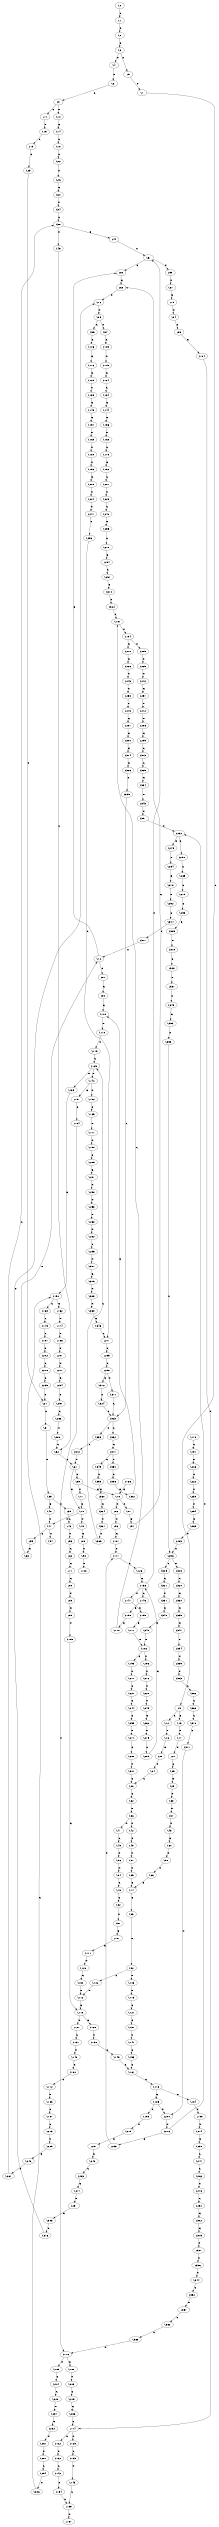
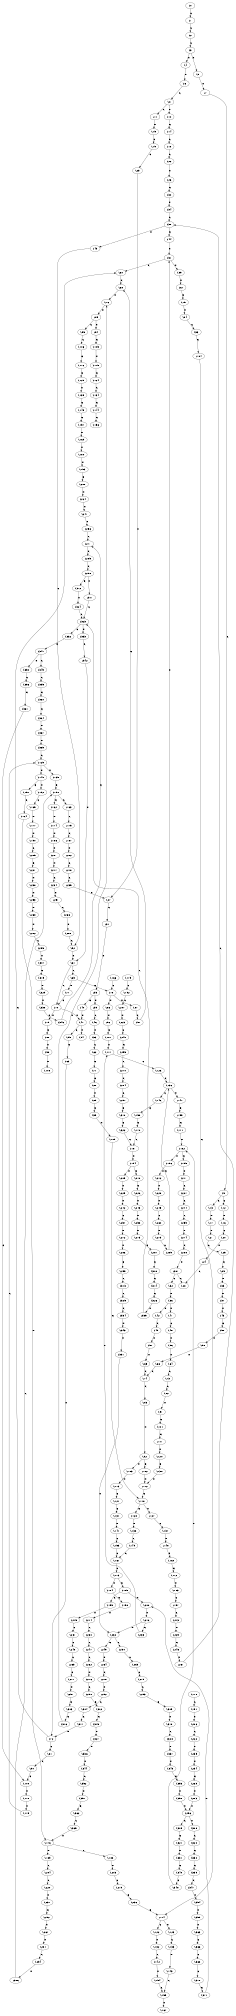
node "S168": removed
edge "S28" -> "S32": now "S301" -> "S32"
